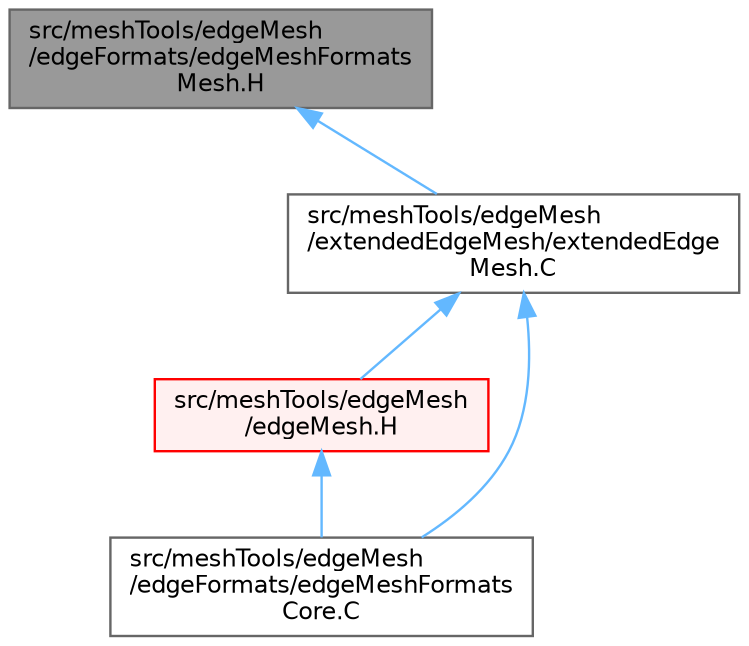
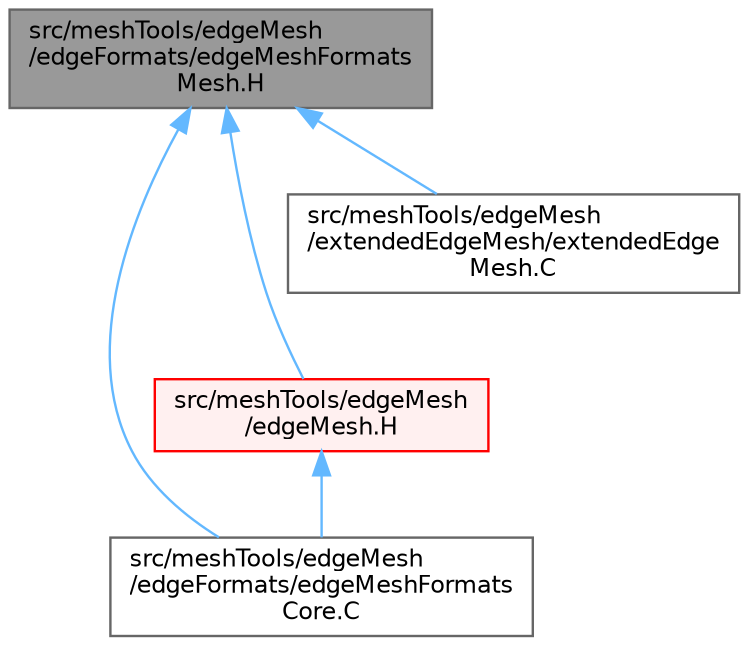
edge "src/meshTools/edgeMesh /edgeMesh.H" -> "src/meshTools/edgeMesh /extendedEdgeMesh/extendedEdge Mesh.C": now "src/meshTools/edgeMesh /edgeMesh.H" -> "src/meshTools/edgeMesh /edgeFormats/edgeMeshFormats Mesh.H"
edge "src/meshTools/edgeMesh /edgeFormats/edgeMeshFormats Core.C" -> "src/meshTools/edgeMesh /extendedEdgeMesh/extendedEdge Mesh.C": now "src/meshTools/edgeMesh /edgeFormats/edgeMeshFormats Core.C" -> "src/meshTools/edgeMesh /edgeFormats/edgeMeshFormats Mesh.H"
